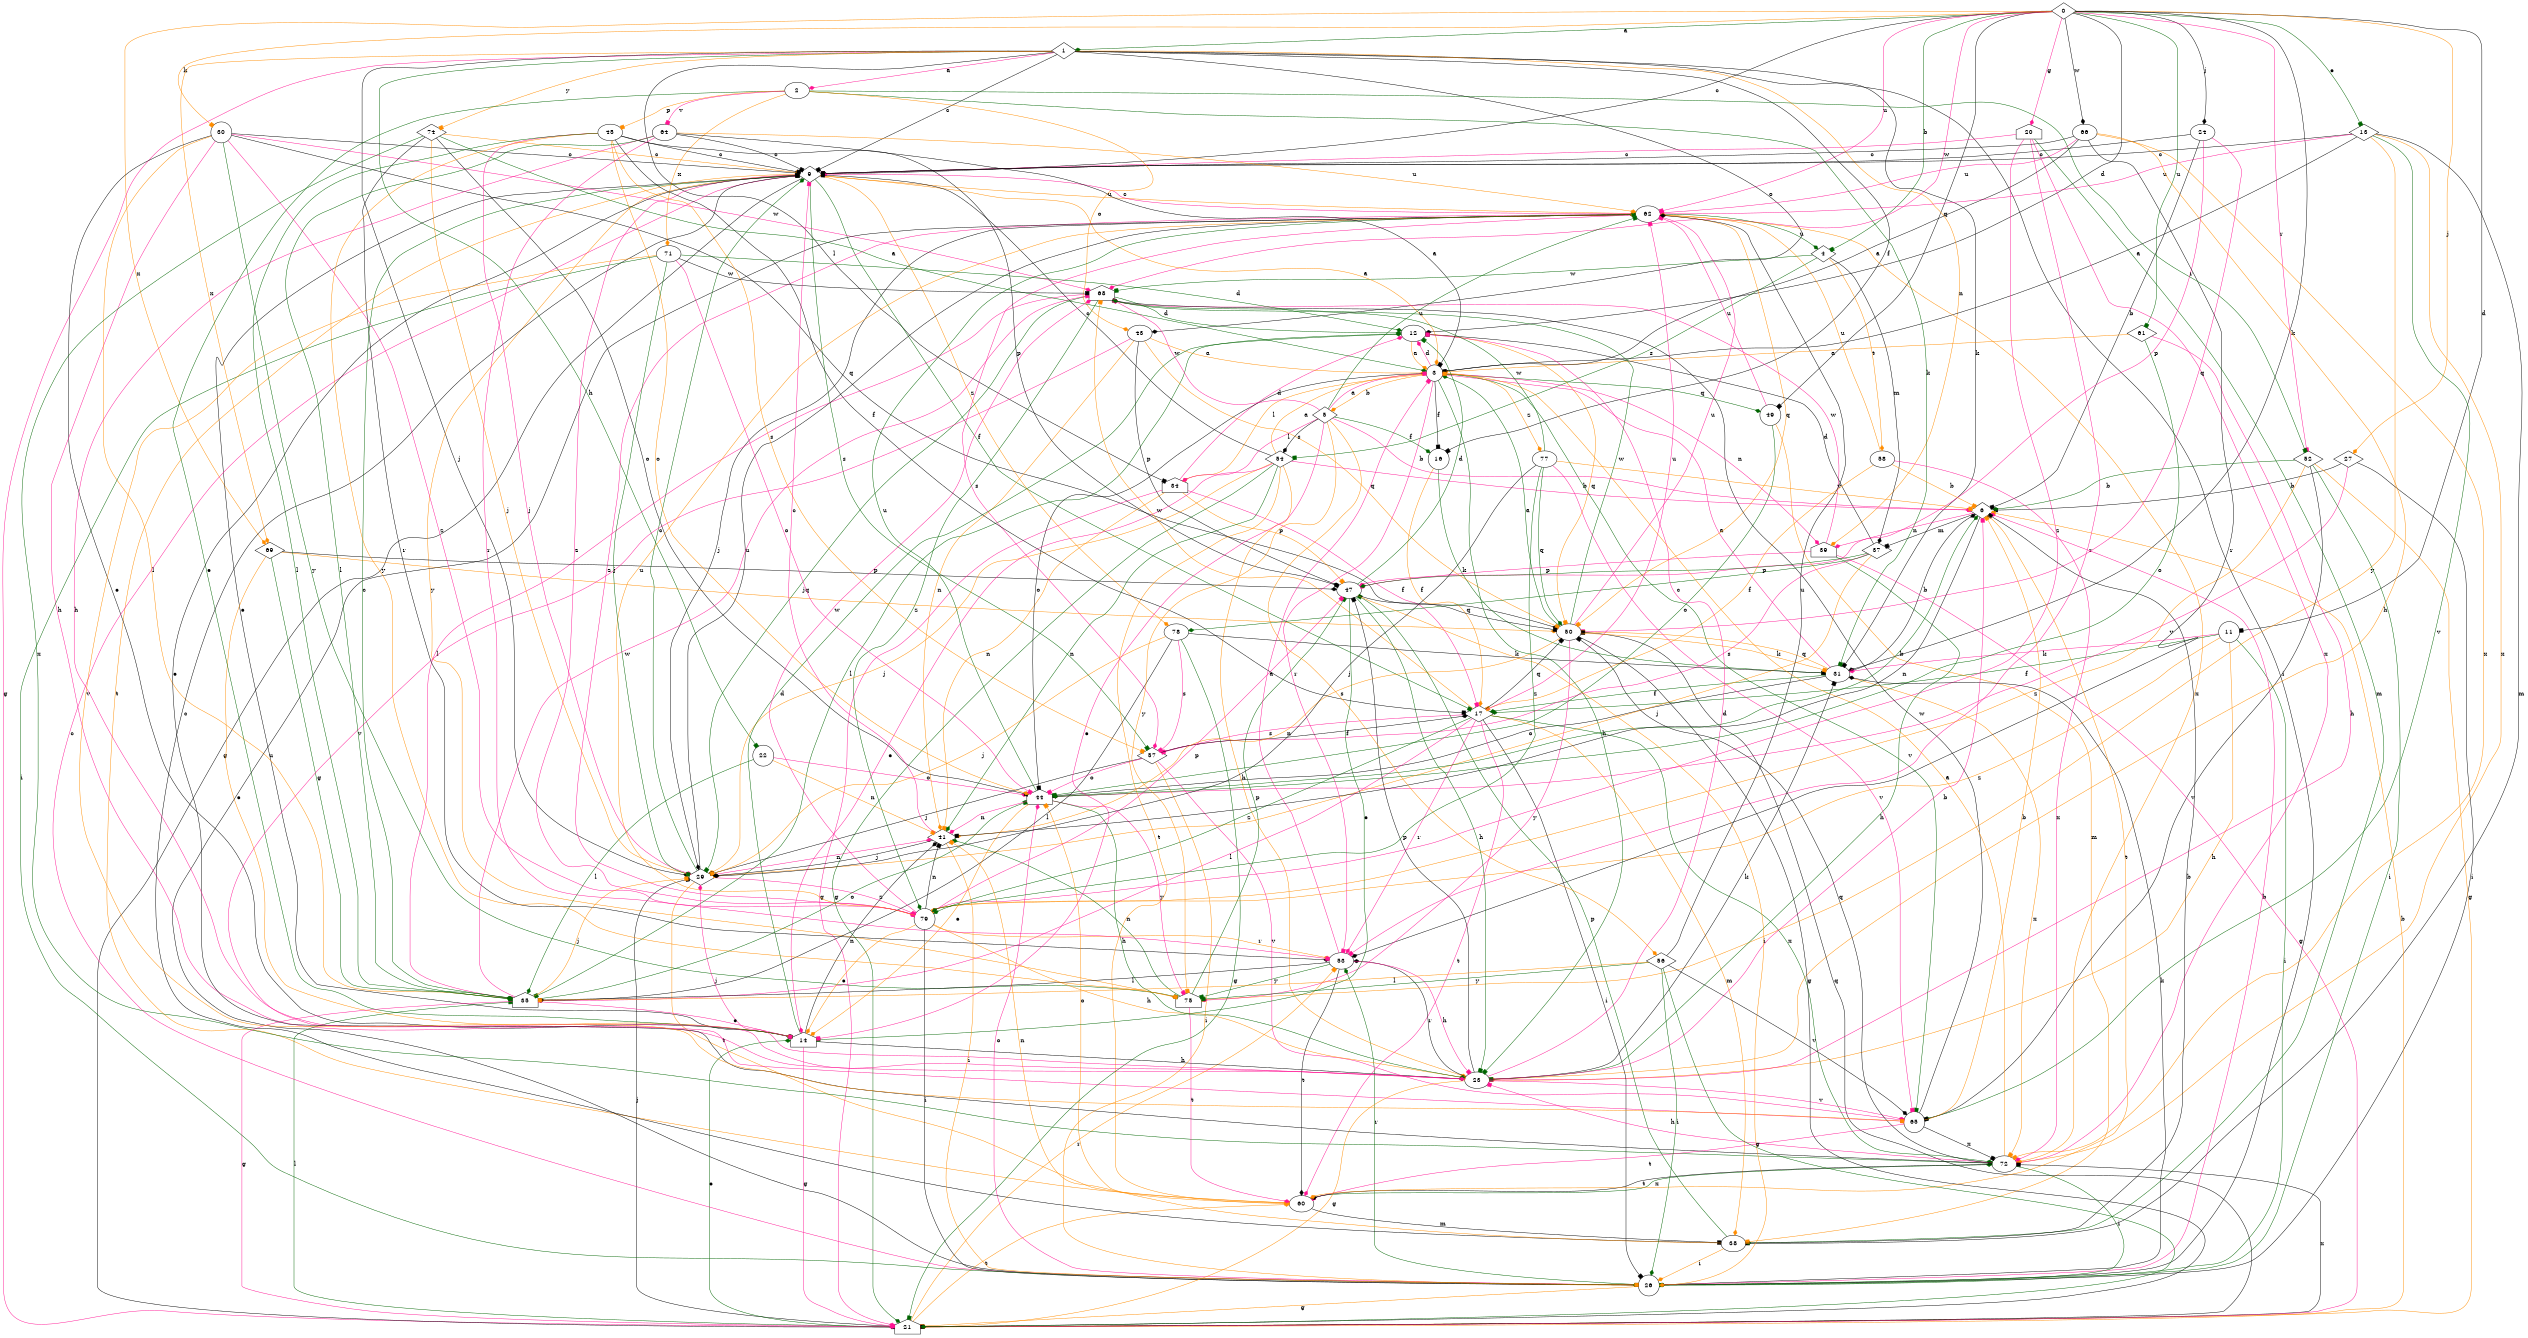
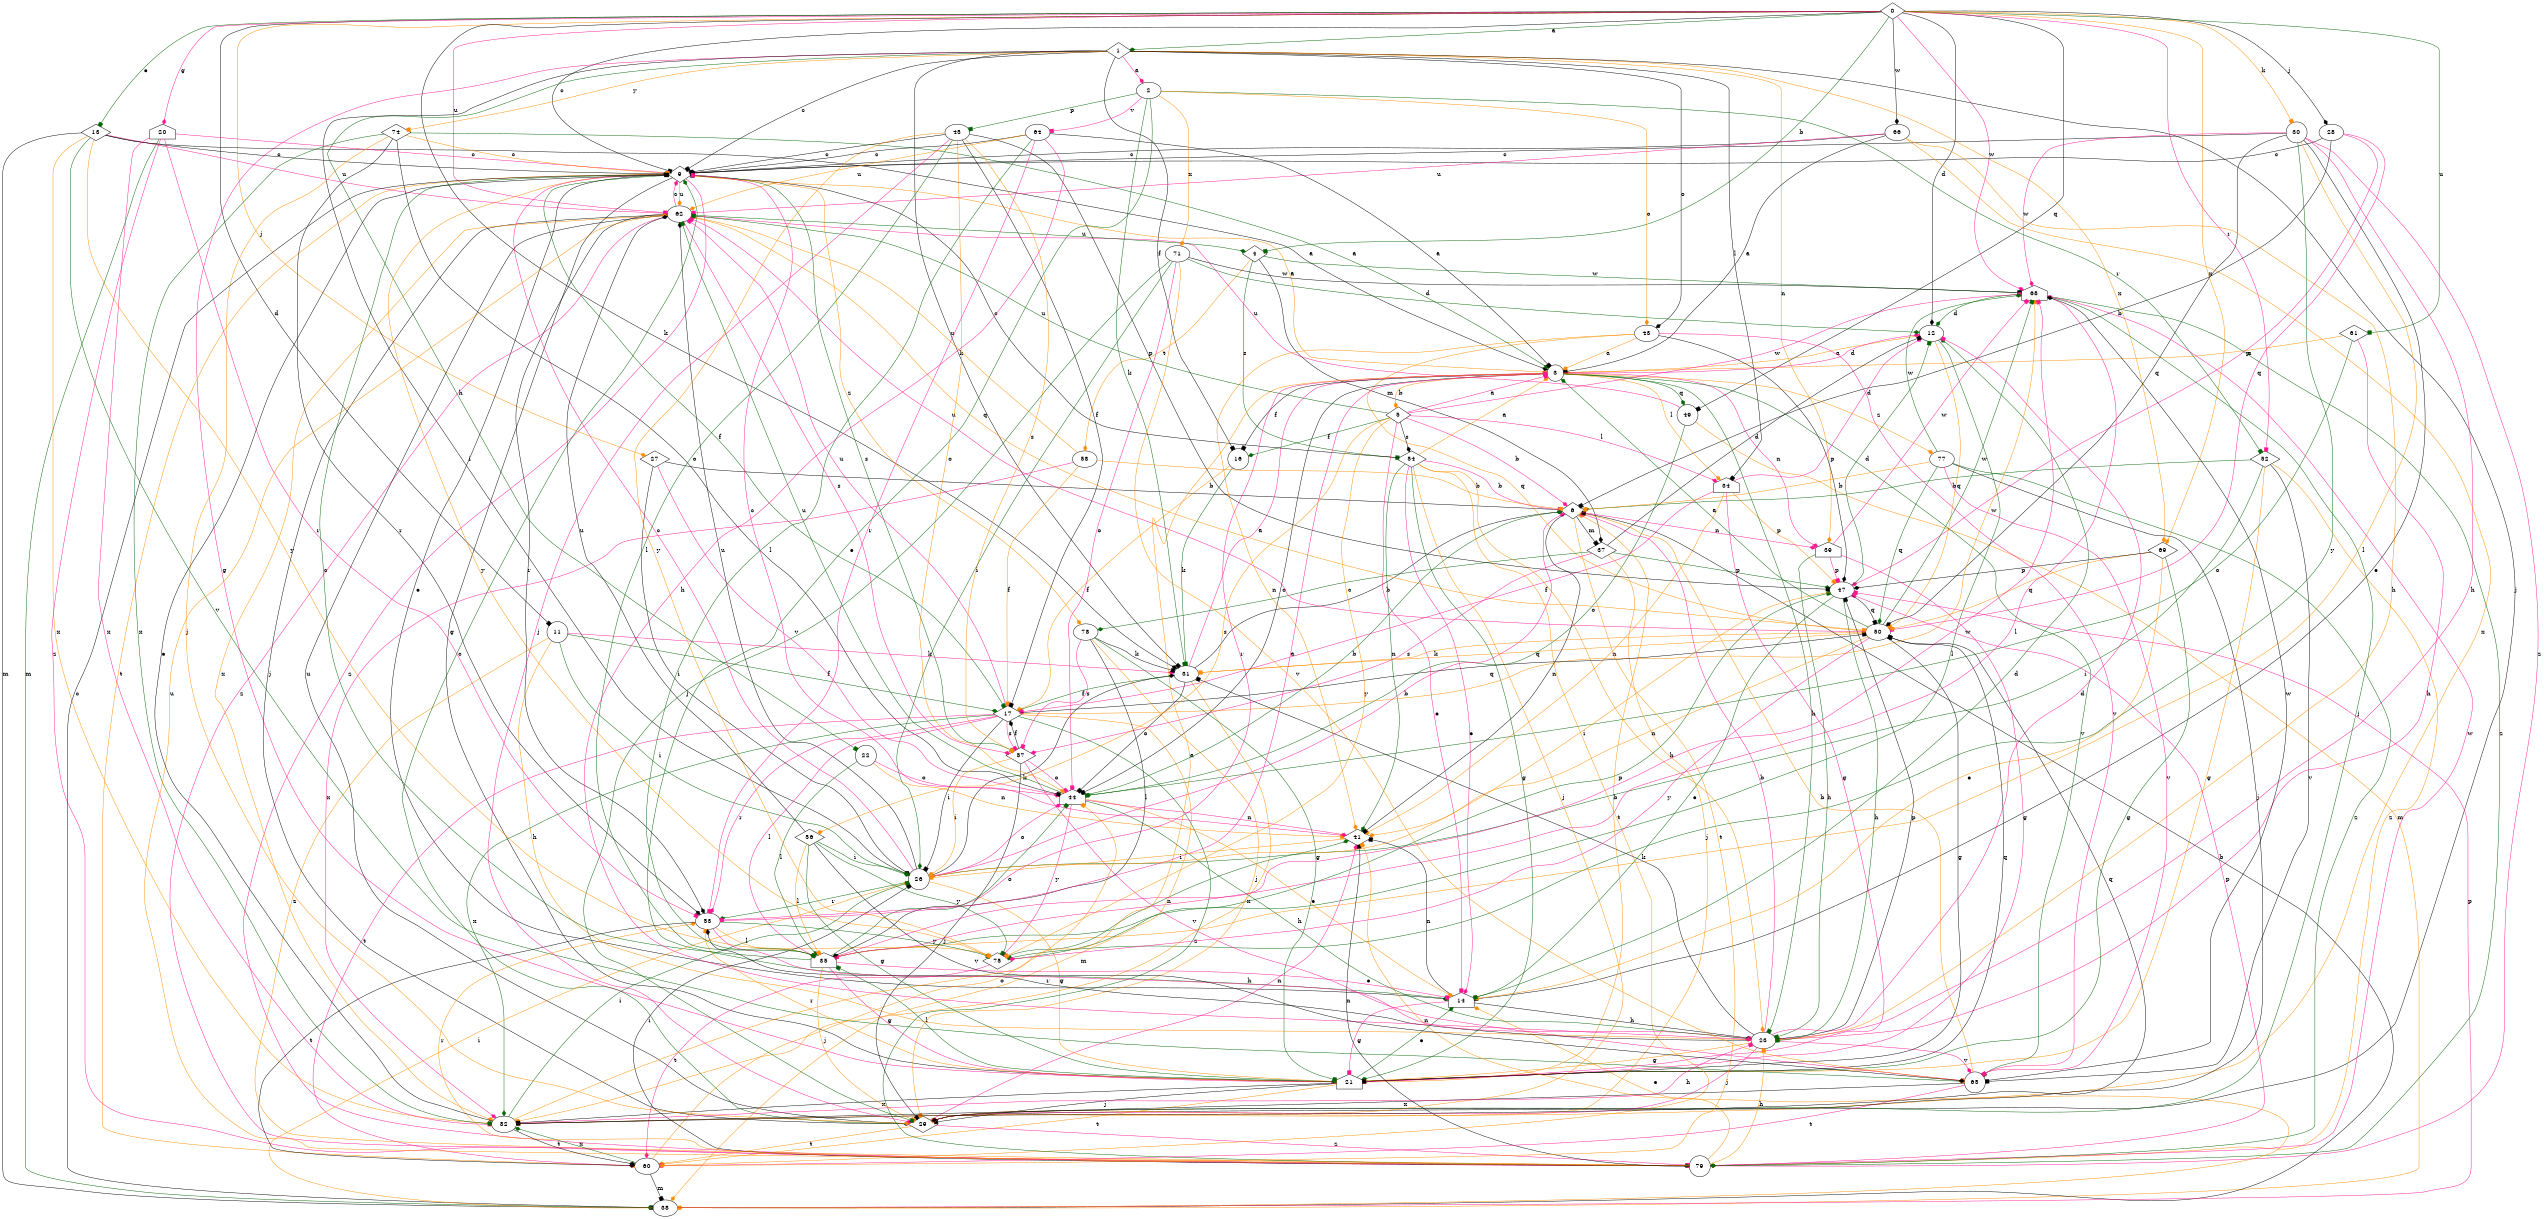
edge "2" -> "45": color darkorange -> darkgreen
node "24": label "24" -> "28"
edge "77" -> "6": label "v" -> "b"
edge "66" -> "53": now "62" -> "53"
edge "69" -> "35": now "69" -> "21"
edge "41" -> "29": removed, label "j"
edge "38" -> "47": color darkgreen -> deeppink
edge "14" -> "41": arrowhead diamond -> box
edge "53" -> "35": color black -> darkorange
node "75": shape house -> diamond
node "72": label "72" -> "82"
